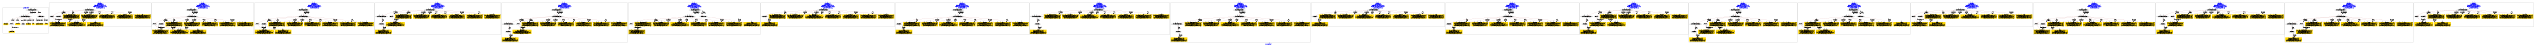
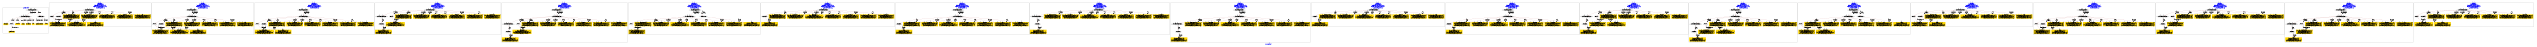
node "Process": fillcolor lightgray -> gold
node "Artist_Name": label "Artist_Name" -> "Artist_Process"
